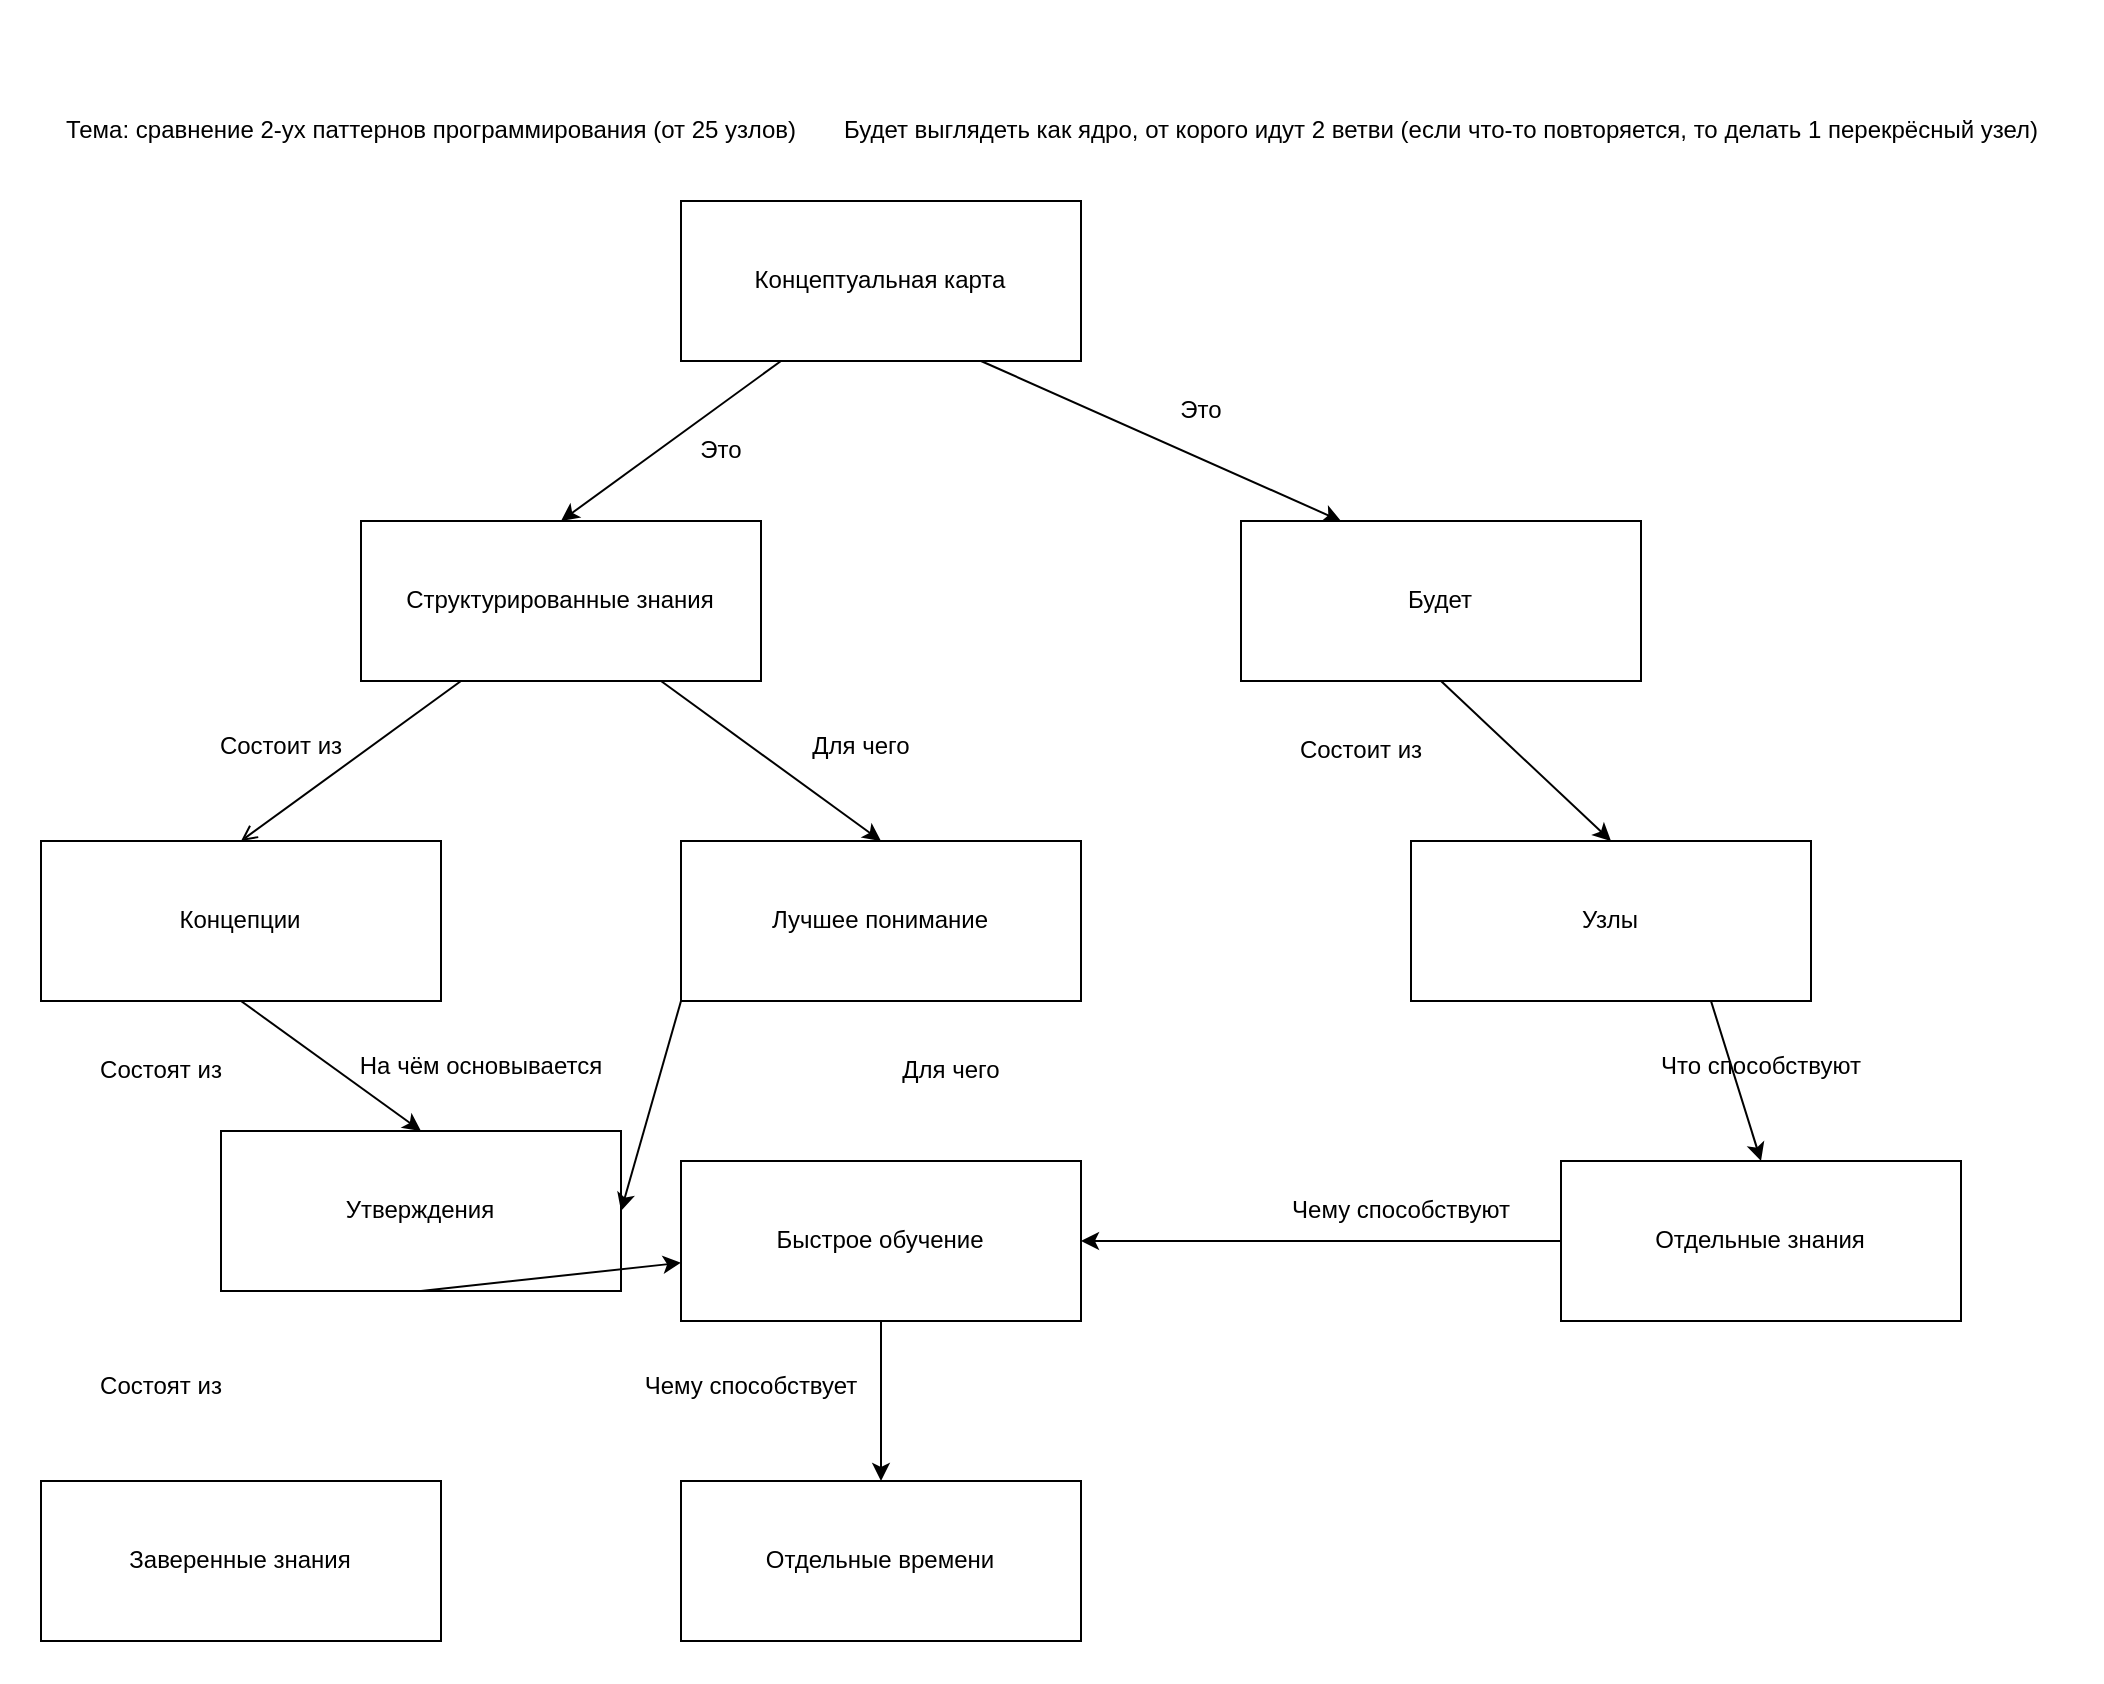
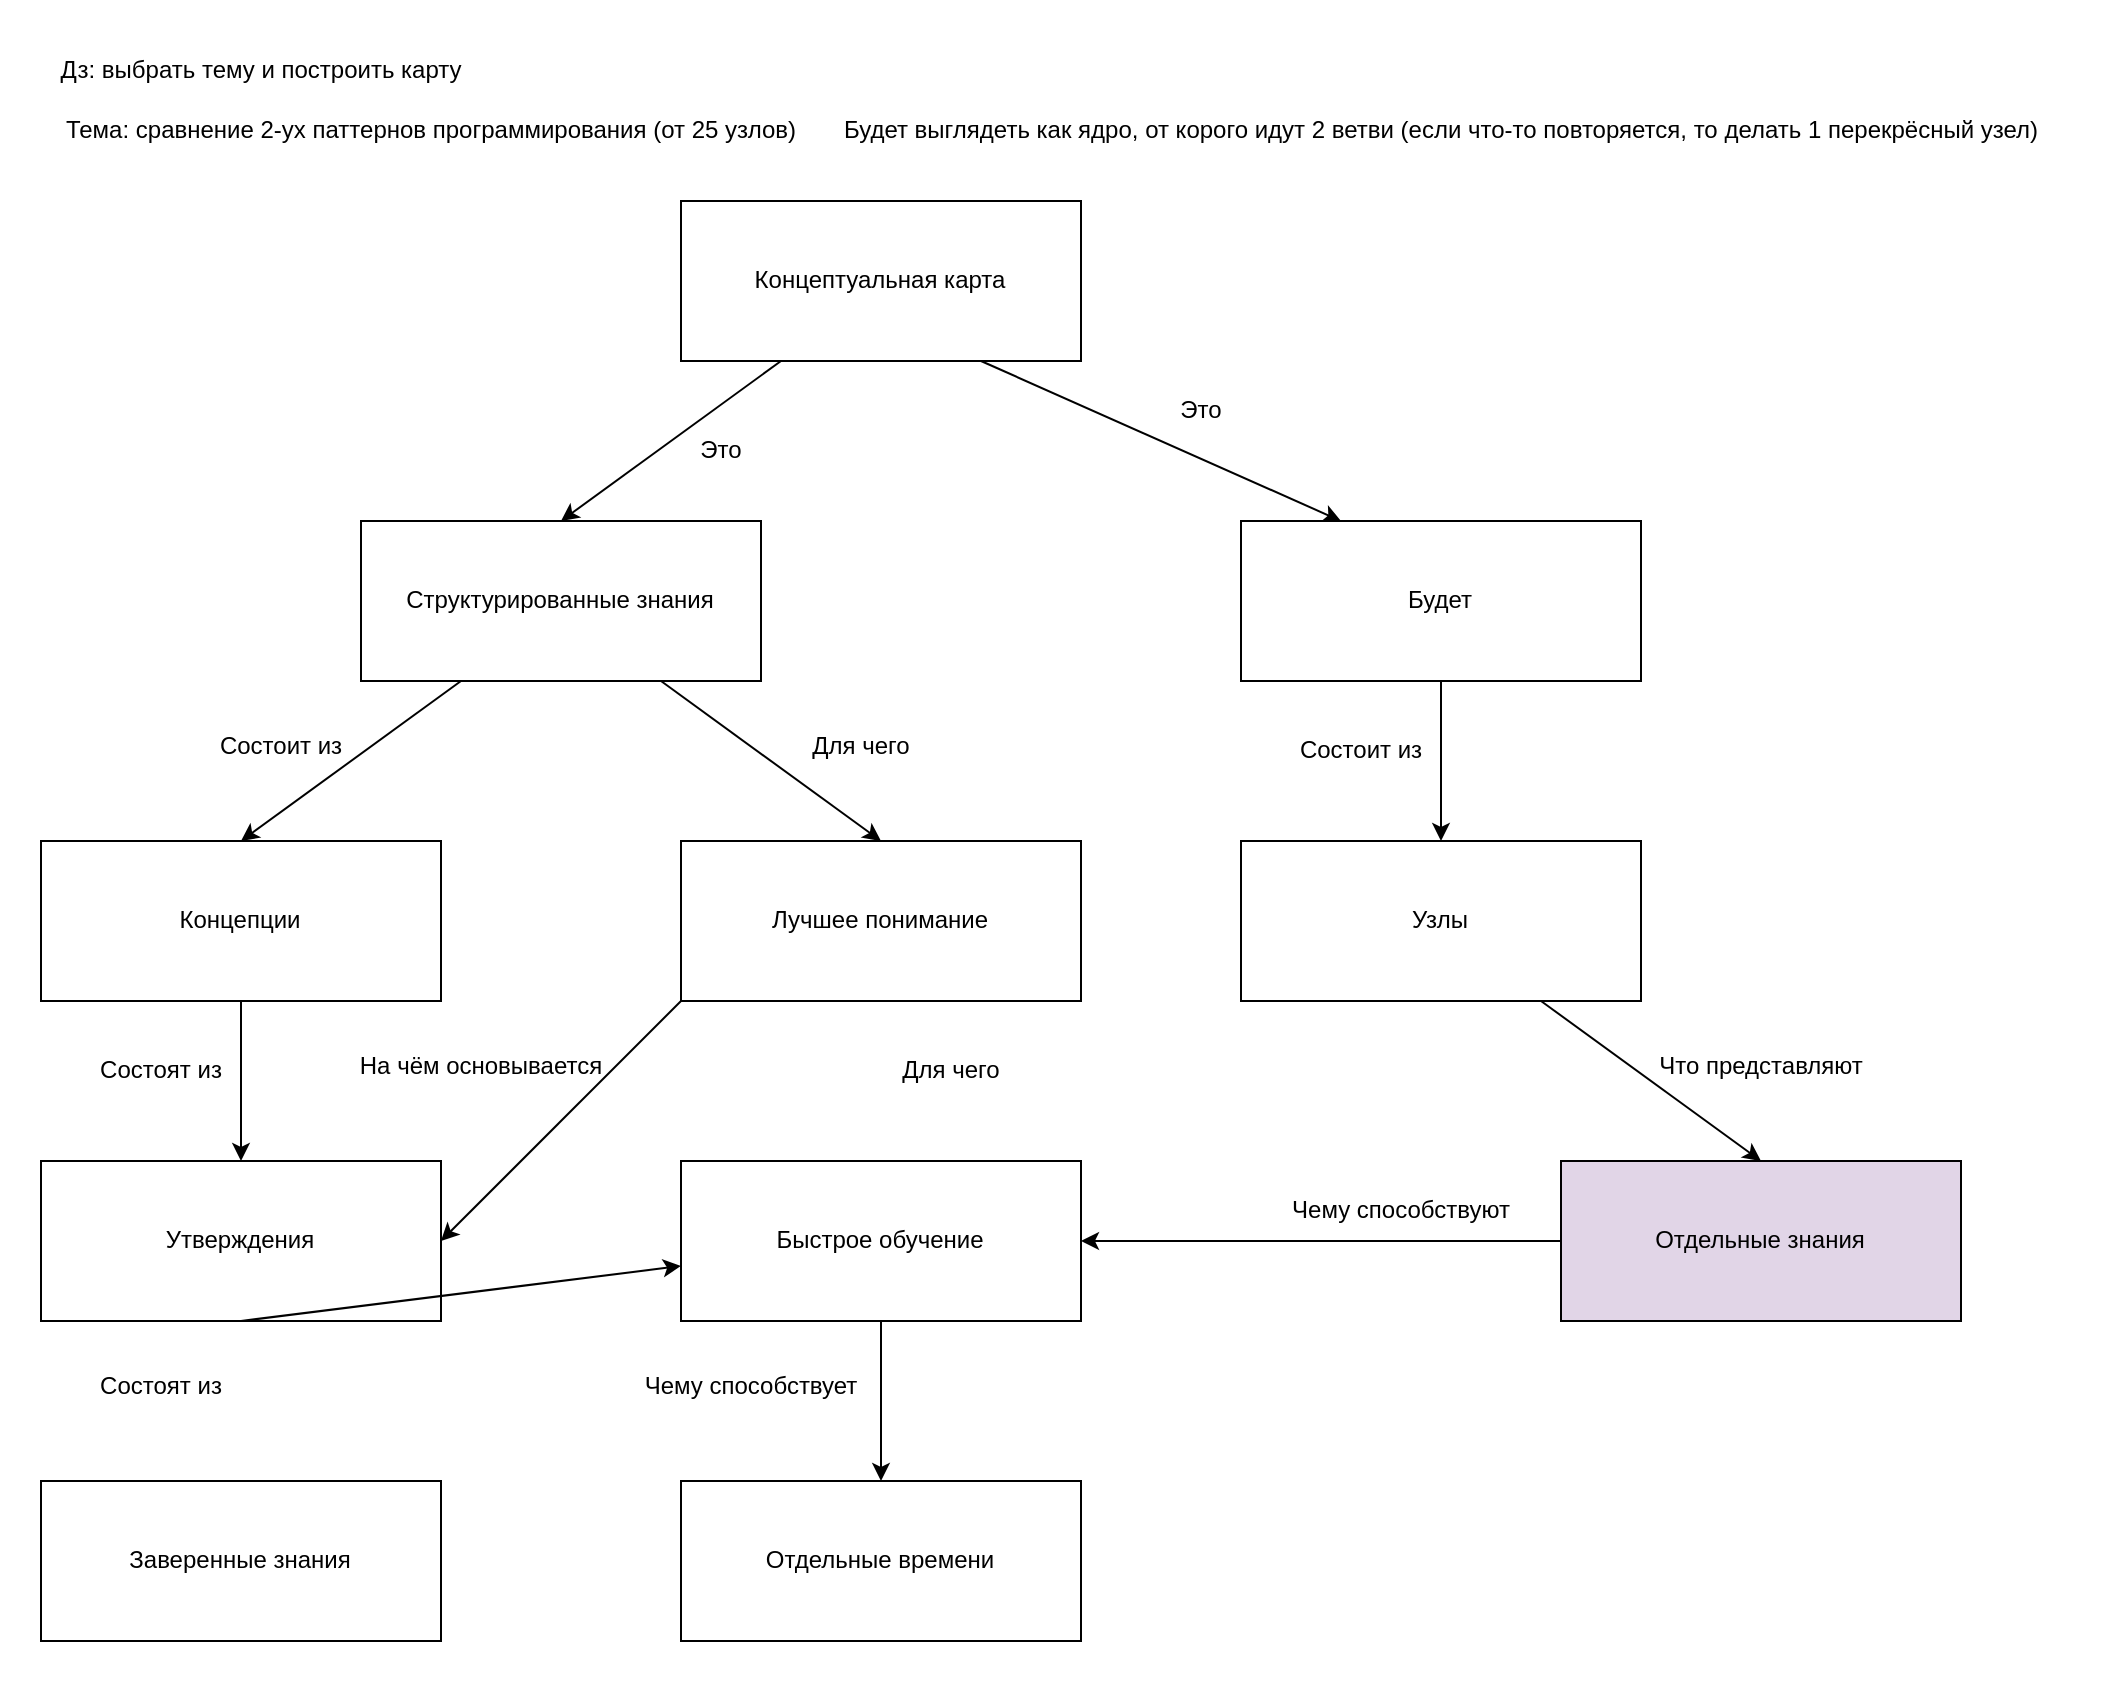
node "Дз: выбрать тему и построить карту": added
edge "Структурированные знания" -> "Концепции": arrowhead open -> classic
node "Узлы": moved (1611, 921) -> (1441, 921)
node "Что способствуют": label "Что способствуют" -> "Что представляют"
node "Утверждения": moved (421, 1211) -> (241, 1241)
node "Отдельные знания": fillcolor #ffffff -> #e1d5e7
